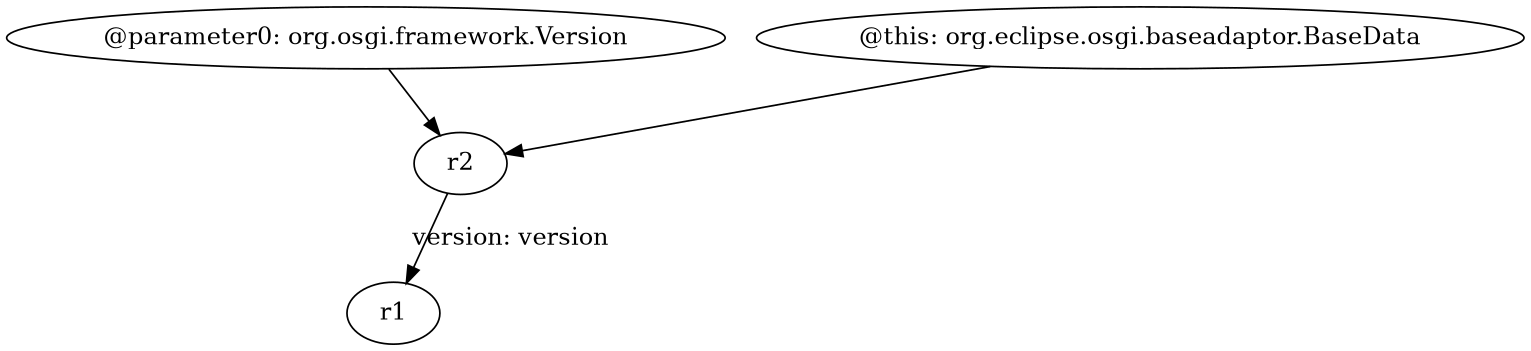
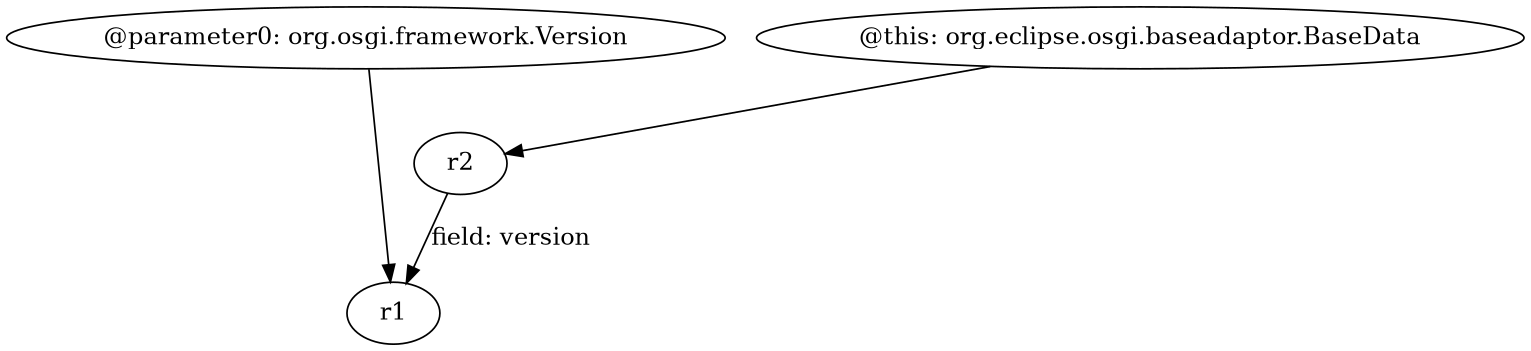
edge "@parameter0: org.osgi.framework.Version" -> "r2": now "@parameter0: org.osgi.framework.Version" -> "r1"
edge "r2" -> "r1": label "version: version" -> "field: version"
